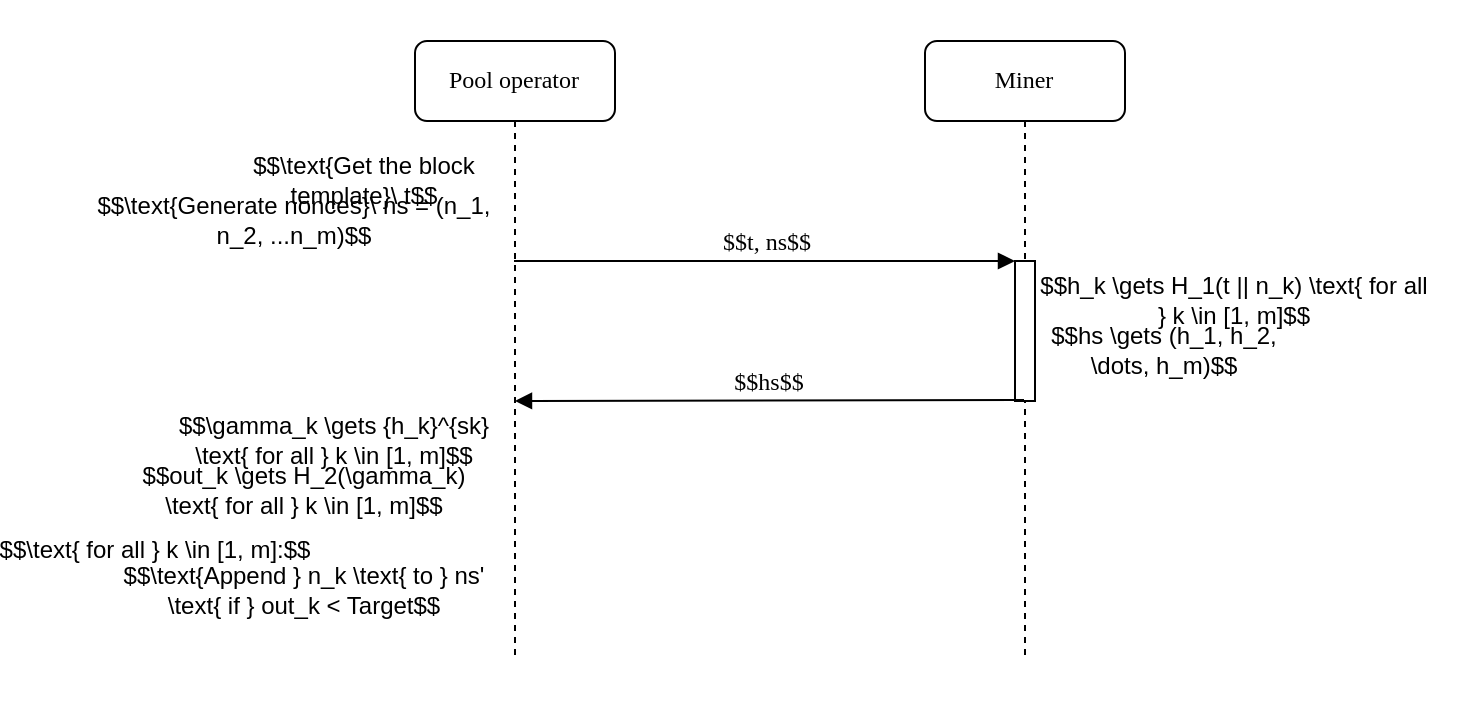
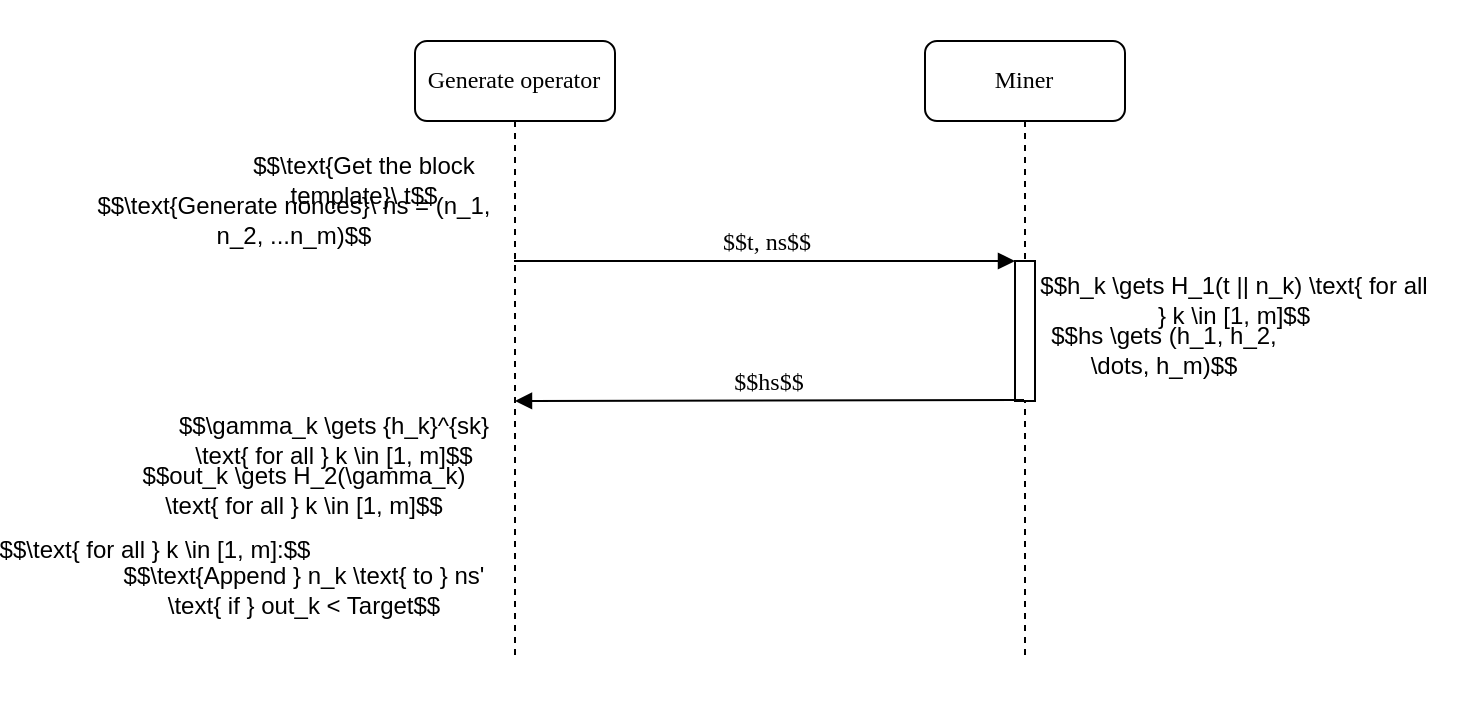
node "Pool operator": label "Pool operator" -> "Generate operator"
